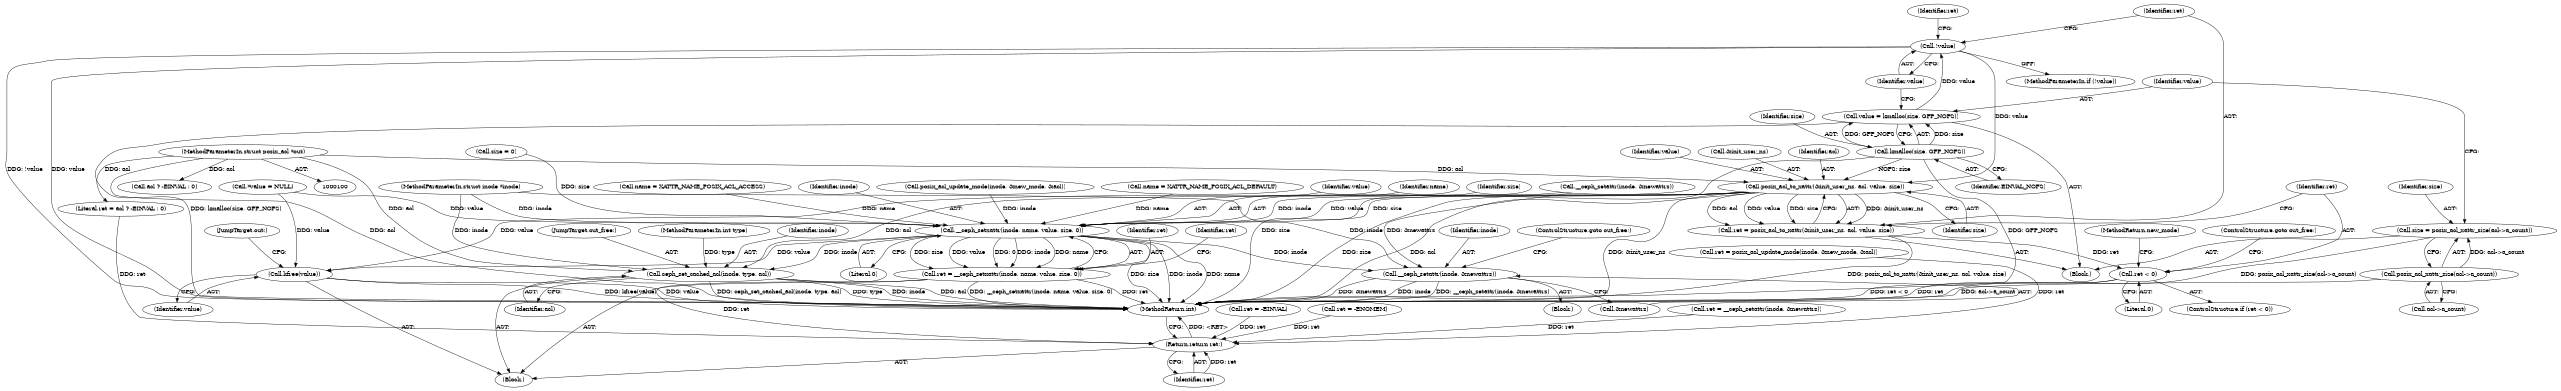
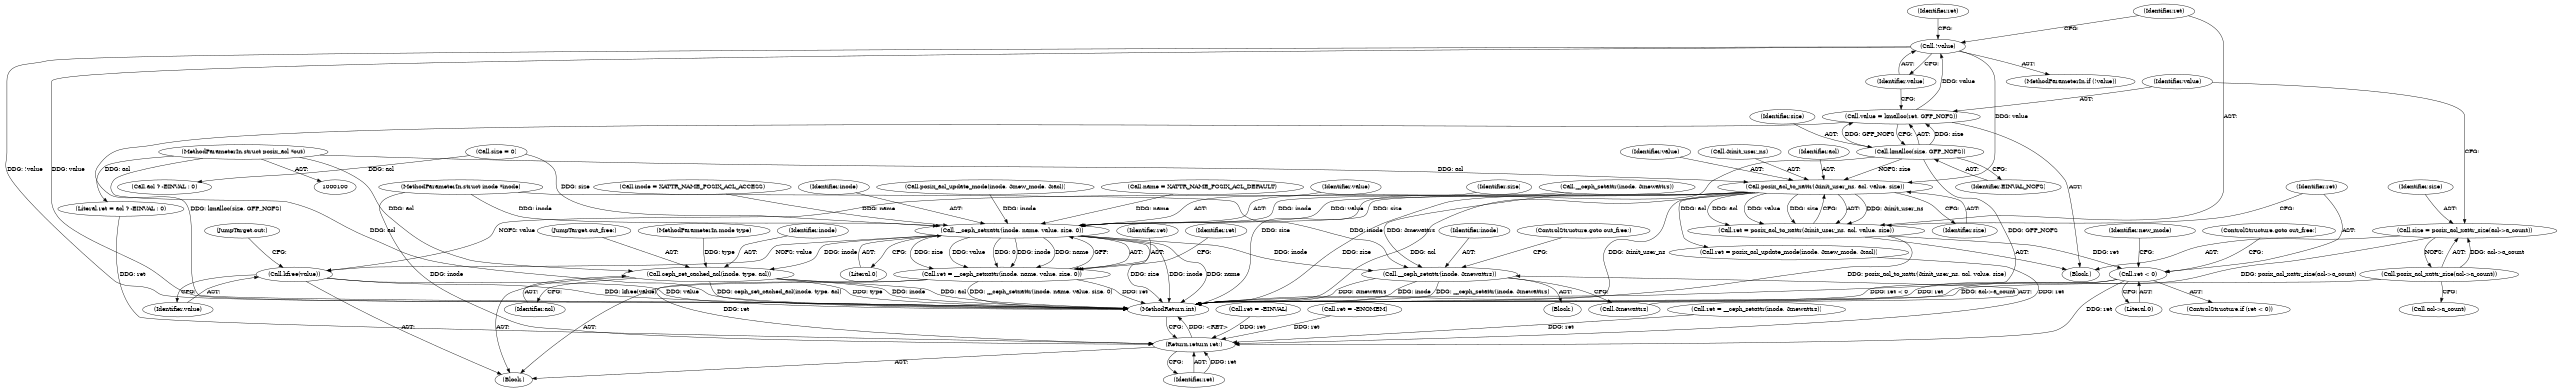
edge "(Call,!value)" -> "(MethodParameterIn,if (!value))": label "GFP: " -> "AST: "
node "(Call,value = kmalloc(size, GFP_NOFS))": label "(Call,value = kmalloc(size, GFP_NOFS))" -> "(Call,value = kmalloc(ret, GFP_NOFS))"
edge "(MethodParameterIn,struct posix_acl *out)" -> "(Call,acl ? -EINVAL : 0)": now "(Call,size = 0)" -> "(Call,acl ? -EINVAL : 0)"
node "(Call,*value = NULL)": removed
node "(Call,name = XATTR_NAME_POSIX_ACL_ACCESS)": label "(Call,name = XATTR_NAME_POSIX_ACL_ACCESS)" -> "(Call,inode = XATTR_NAME_POSIX_ACL_ACCESS)"
node "(Identifier,name)": removed
edge "(Call,posix_acl_to_xattr(&init_user_ns, acl, value, size))" -> "(Call,ceph_set_cached_acl(inode, type, acl))": now "(Call,posix_acl_to_xattr(&init_user_ns, acl, value, size))" -> "(Call,ret = posix_acl_update_mode(inode, &new_mode, &acl))"
edge "(Call,posix_acl_to_xattr(&init_user_ns, acl, value, size))" -> "(Call,kfree(value))": label "DDG: value" -> "NOFS: value"
node "(MethodParameterIn,int type)": label "(MethodParameterIn,int type)" -> "(MethodParameterIn,mode type)"
node "(MethodReturn,new_mode)": label "(MethodReturn,new_mode)" -> "(Identifier,new_mode)"
edge "(Call,__ceph_setxattr(inode, name, value, size, 0))" -> "(Call,kfree(value))": label "DDG: value" -> "NOFS: value"
edge "(Call,ret = __ceph_setxattr(inode, name, value, size, 0))" -> "(Call,__ceph_setxattr(inode, name, value, size, 0))": label "CFG: " -> "GFP: "
edge "(Call,size = posix_acl_xattr_size(acl->a_count))" -> "(Call,posix_acl_xattr_size(acl->a_count))": label "CFG: " -> "NOFS: "
edge "(MethodParameterIn,struct inode *inode)" -> "(Call,ceph_set_cached_acl(inode, type, acl))": now "(MethodParameterIn,struct inode *inode)" -> "(Return,return ret;)"
edge "(Call,acl->a_count)" -> "(Call,posix_acl_xattr_size(acl->a_count))": removed, label "AST:"
edge "(Call,ret < 0)" -> "(Return,return ret;)": added, label "DDG: ret"
